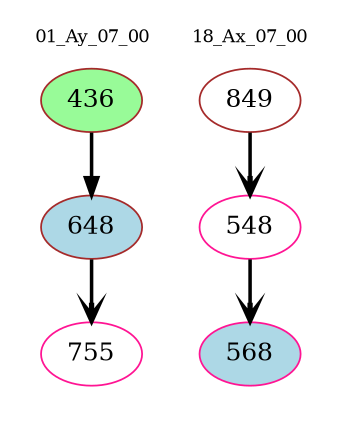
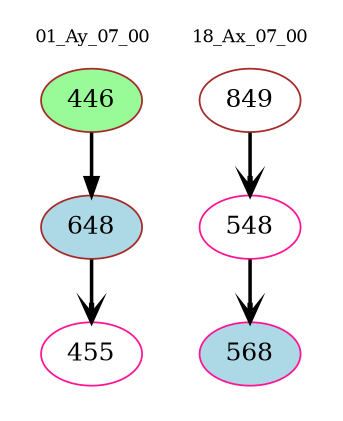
node "436": label "436" -> "446"
node "755": label "755" -> "455"
